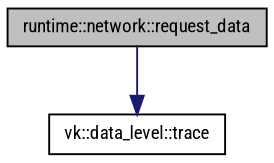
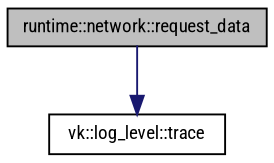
node "vk::data_level::trace": label "vk::data_level::trace" -> "vk::log_level::trace"
